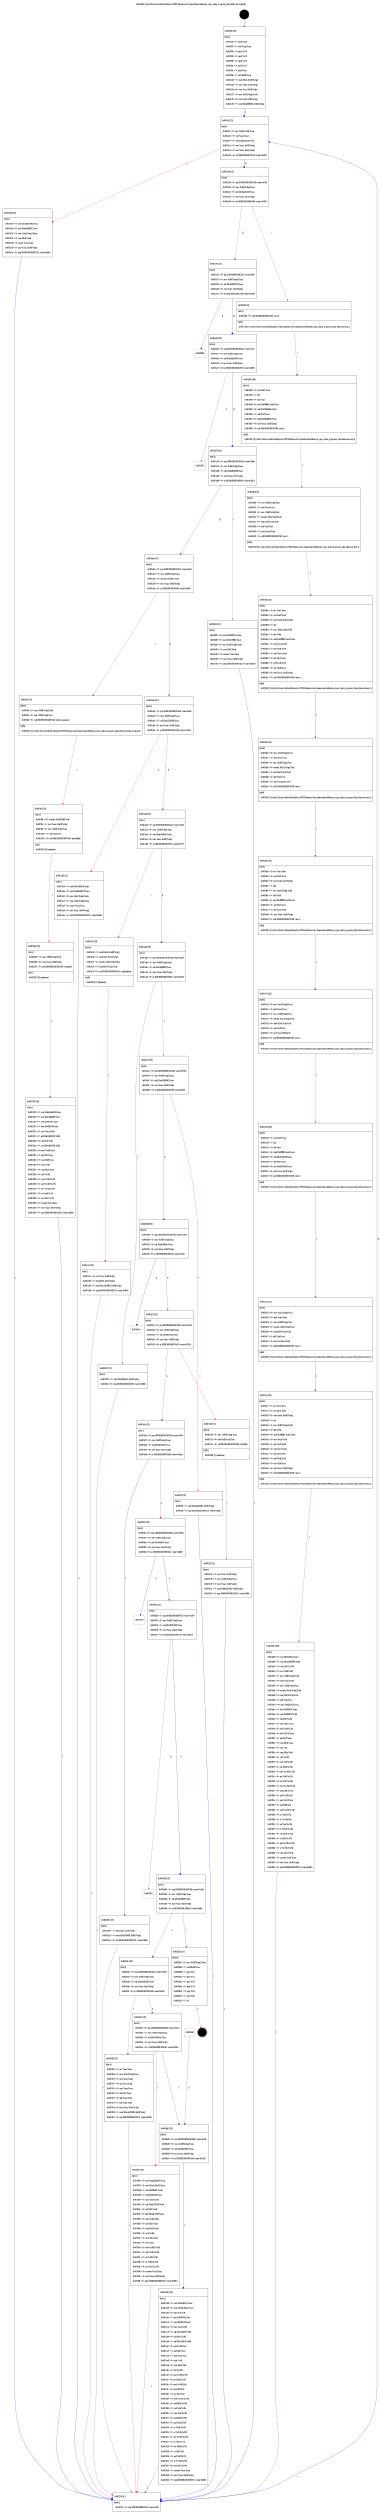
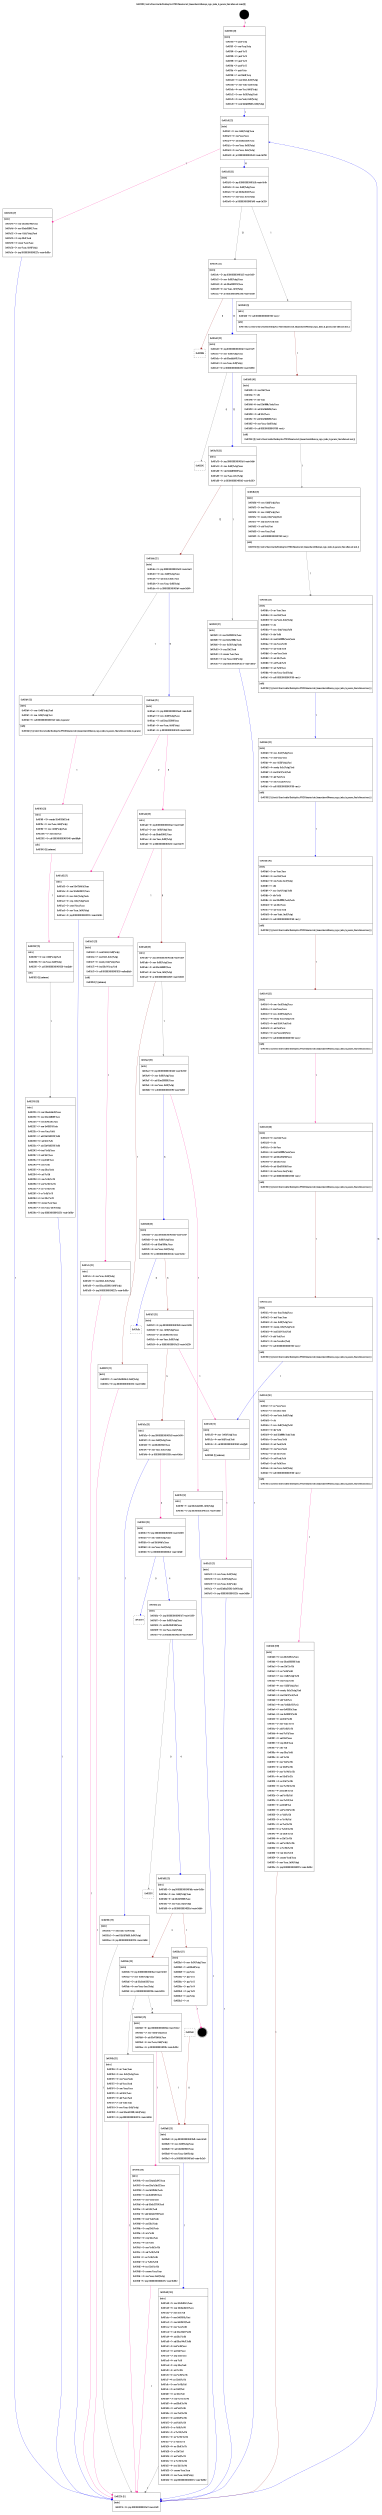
edge "0x401aef [25]" -> "0x401b08 [25]": color brown -> blue
edge "0x401e5c [32]" -> "0x401e7c [58]": now "0x401e5c [32]" -> "0x401c26 [13]"
